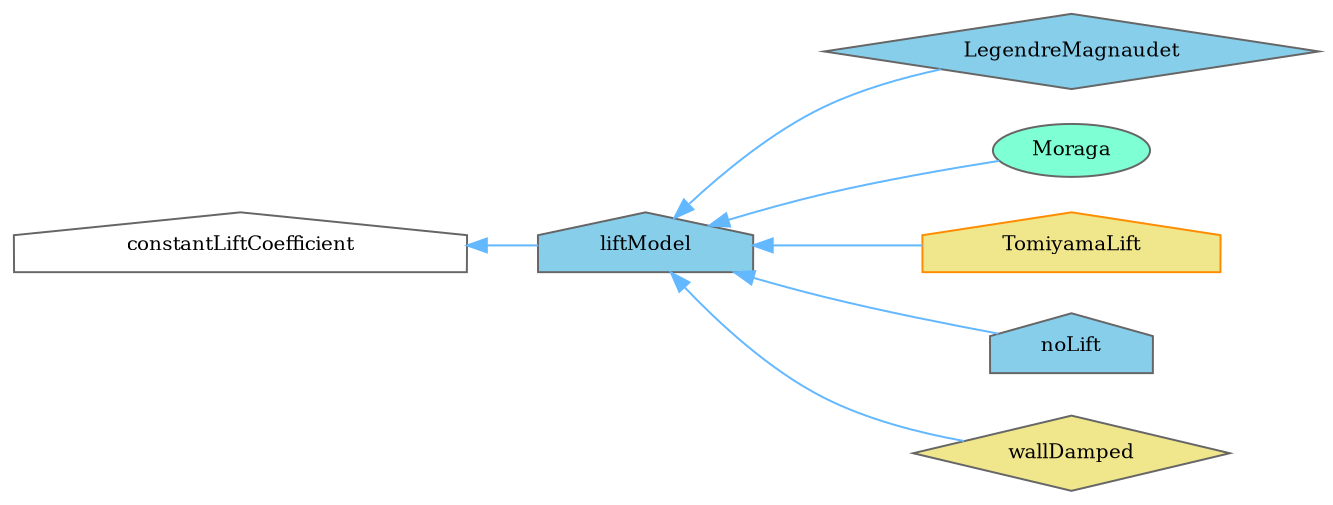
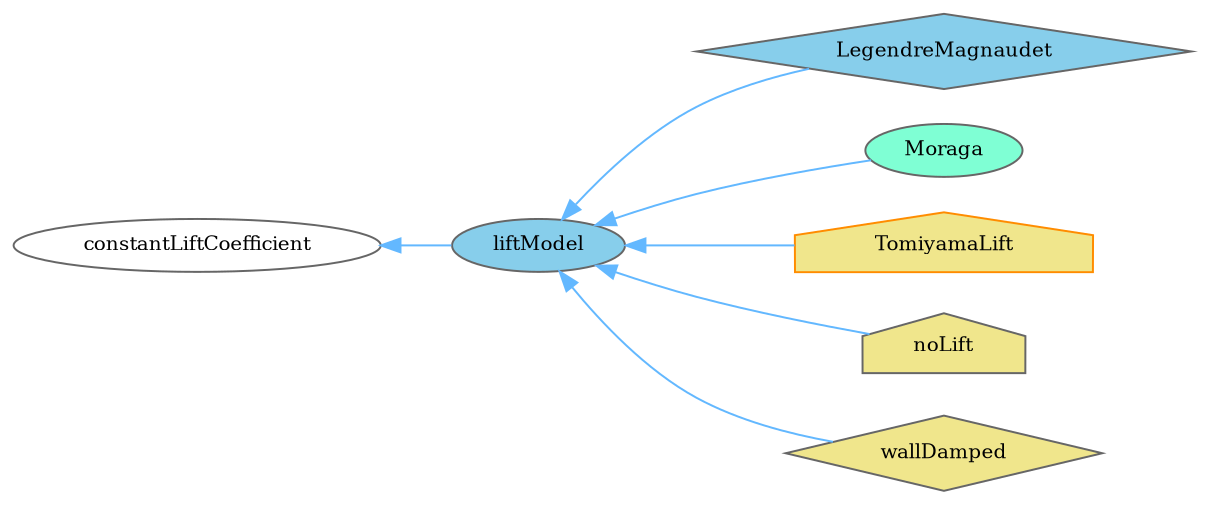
node "constantLiftCoefficient": shape house -> ellipse
node "liftModel": shape house -> ellipse
node "noLift": fillcolor skyblue -> khaki
